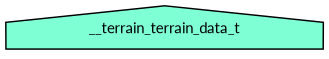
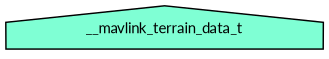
node "__terrain_terrain_data_t": label "__terrain_terrain_data_t" -> "__mavlink_terrain_data_t"
